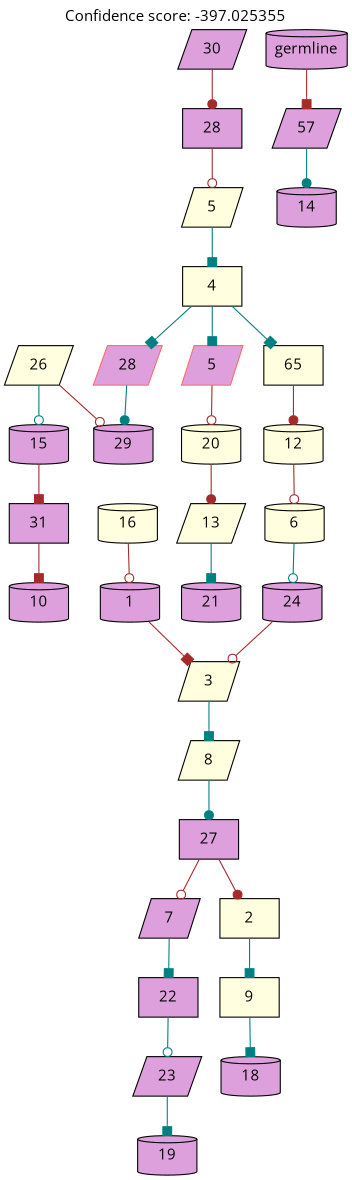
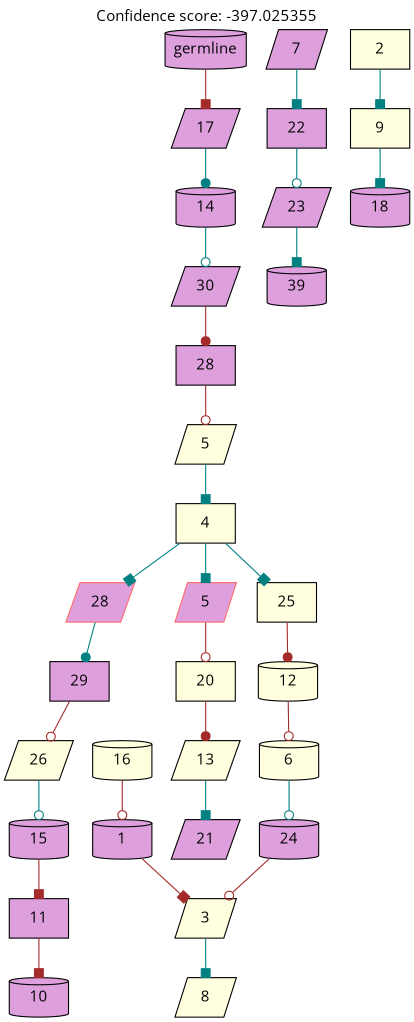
node "57": label "57" -> "17"
edge "14" -> "30": added
node "65": label "65" -> "25"
edge "26" -> "29": reversed
node "29": shape cylinder -> box
node "20": shape cylinder -> box
node "31": label "31" -> "11"
node "21": shape cylinder -> parallelogram
node "27": removed
node "19": label "19" -> "39"
